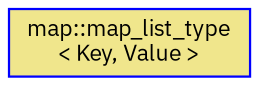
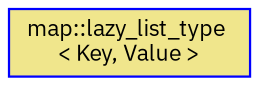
node "map::map_list_type < Key, Value >": label "map::map_list_type < Key, Value >" -> "map::lazy_list_type < Key, Value >"
